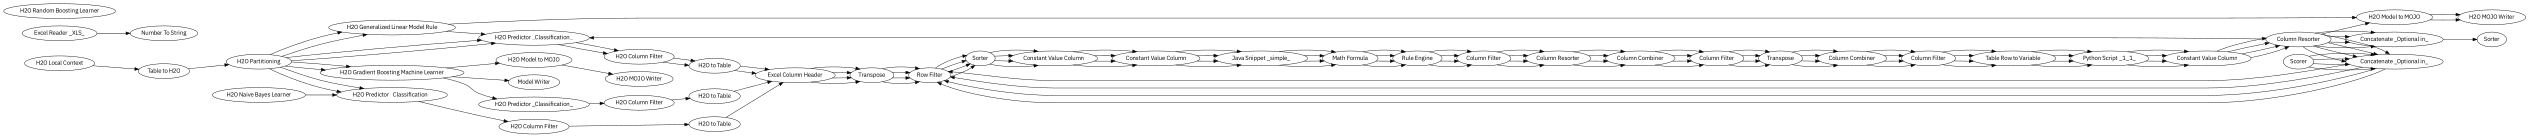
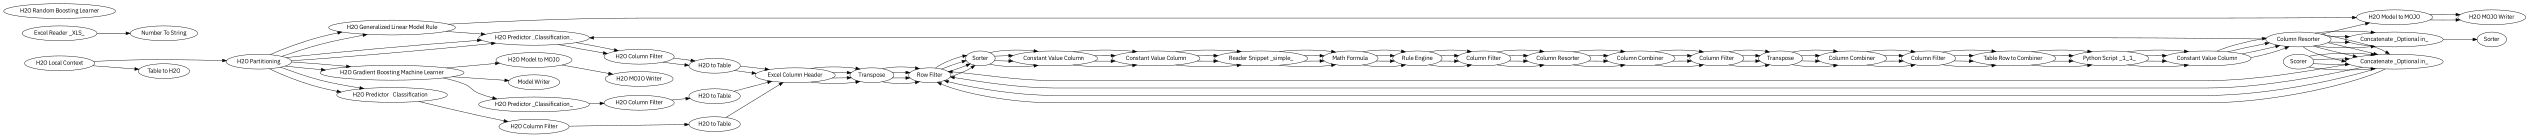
node "Java Snippet _simple_": label "Java Snippet _simple_" -> "Reader Snippet _simple_"
node "Table Row to Variable": label "Table Row to Variable" -> "Table Row to Combiner"
edge "Table to H2O" -> "H2O Partitioning": now "H2O Local Context" -> "H2O Partitioning"
node "H2O Naive Bayes Learner": removed
